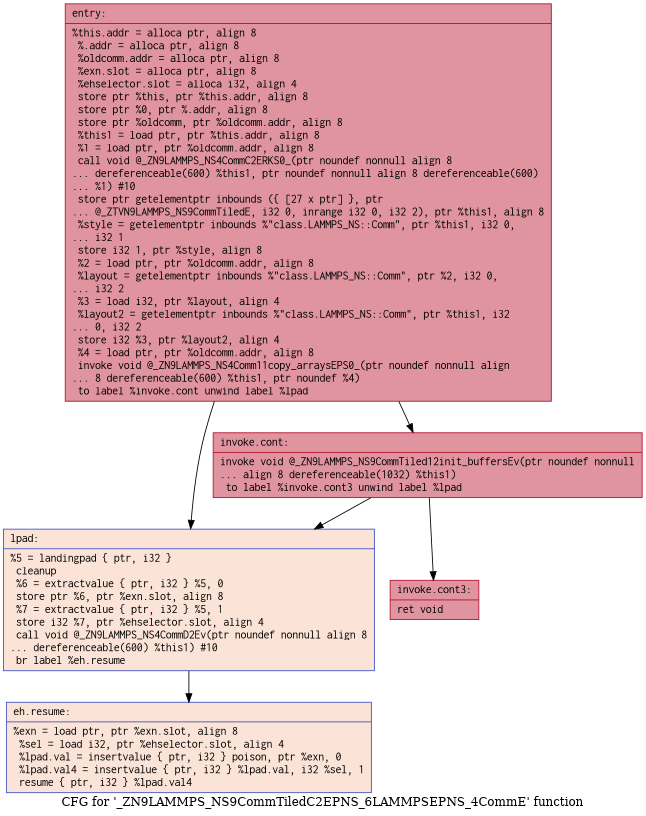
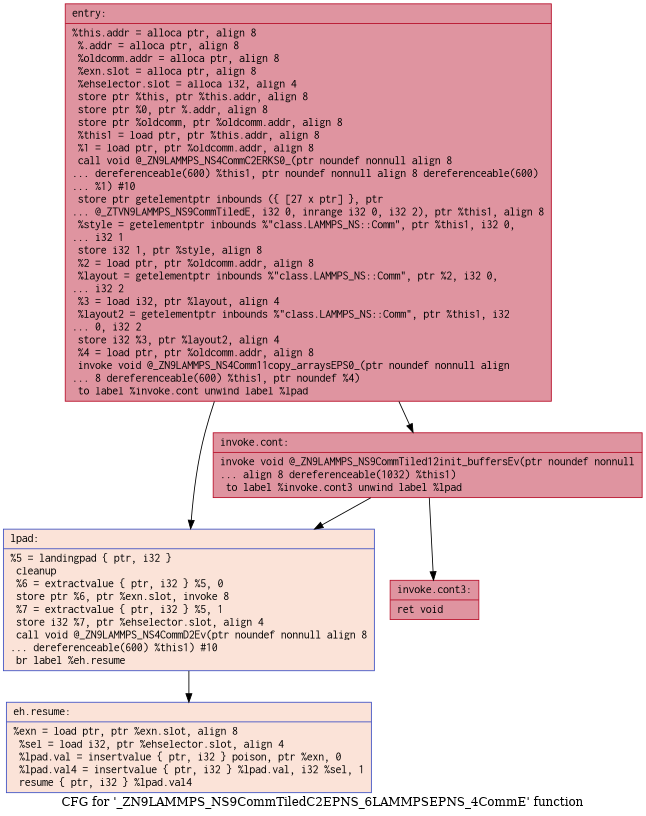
node "lpad:": text "store ptr %6, ptr %exn.slot, align 8" -> "store ptr %6, ptr %exn.slot, invoke 8"
